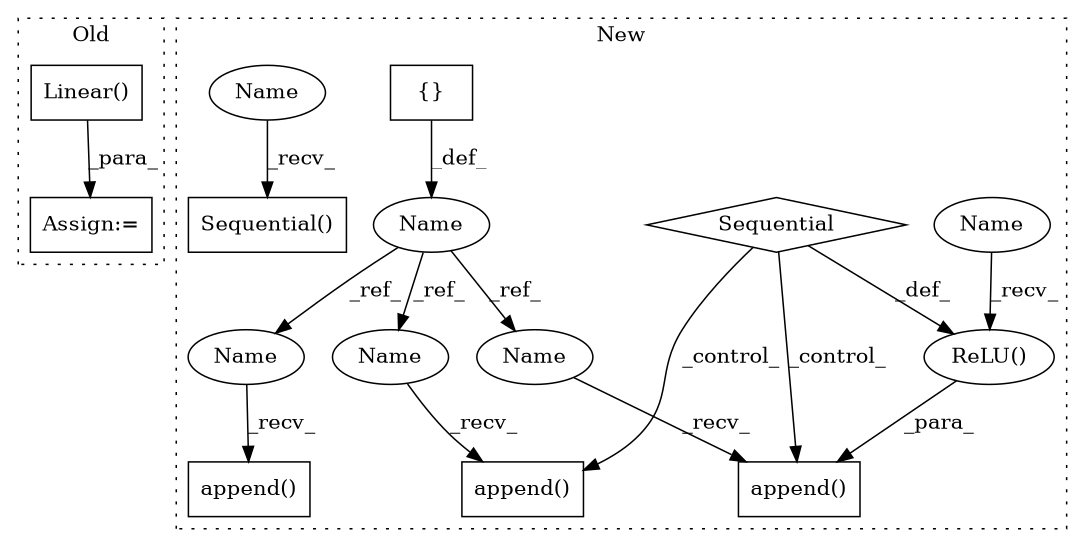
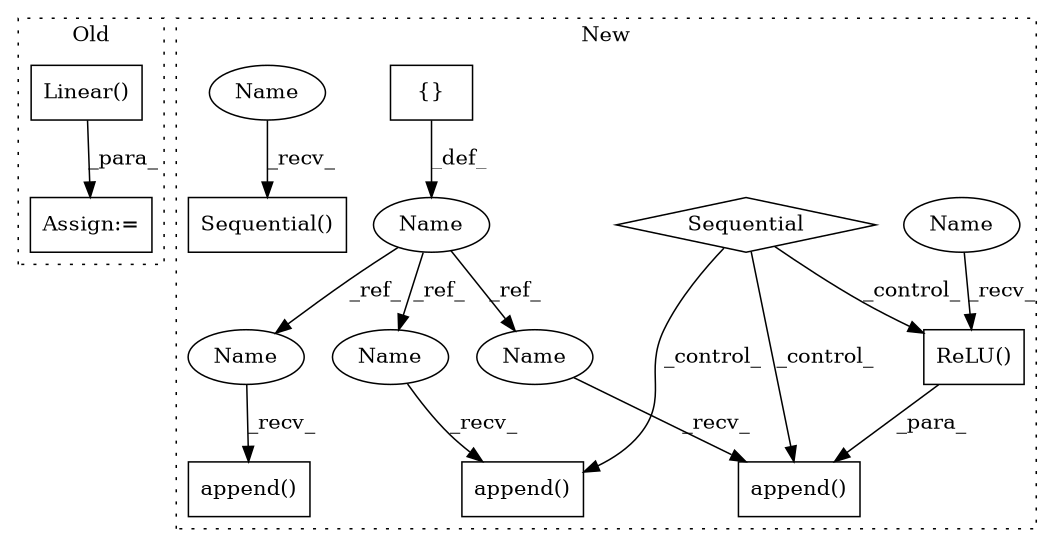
edge "Sequential" -> "ReLU()": label "_def_" -> "_control_"
node "ReLU()": shape ellipse -> box
